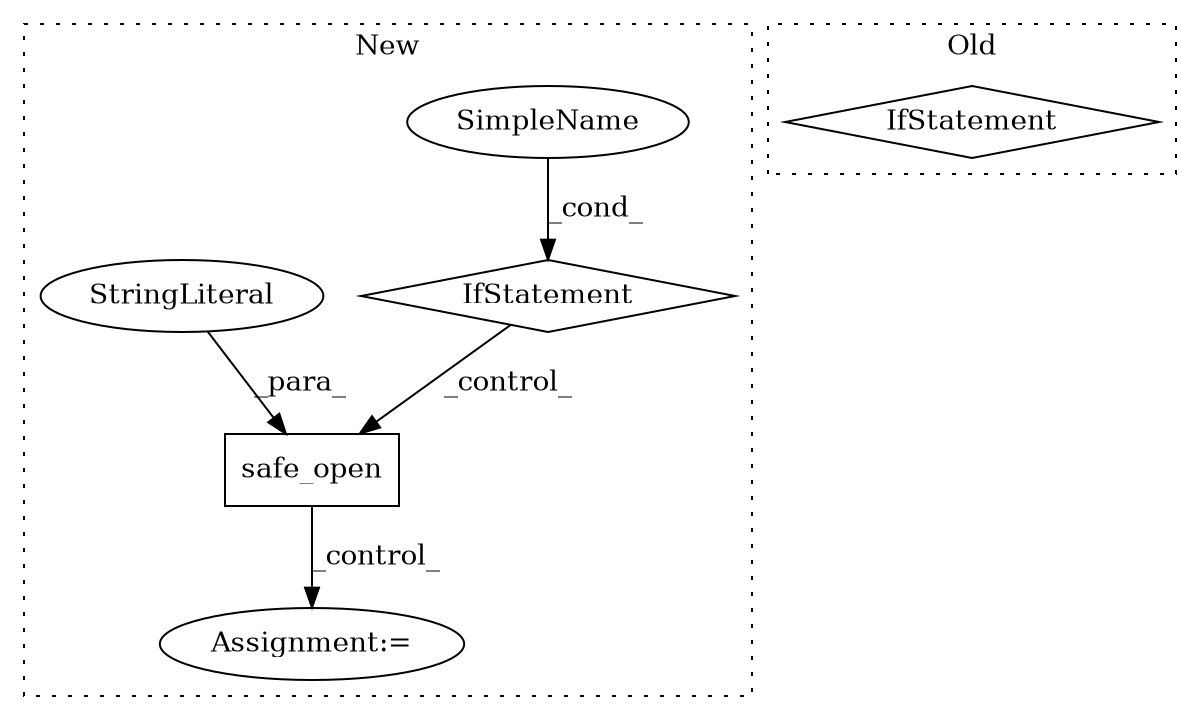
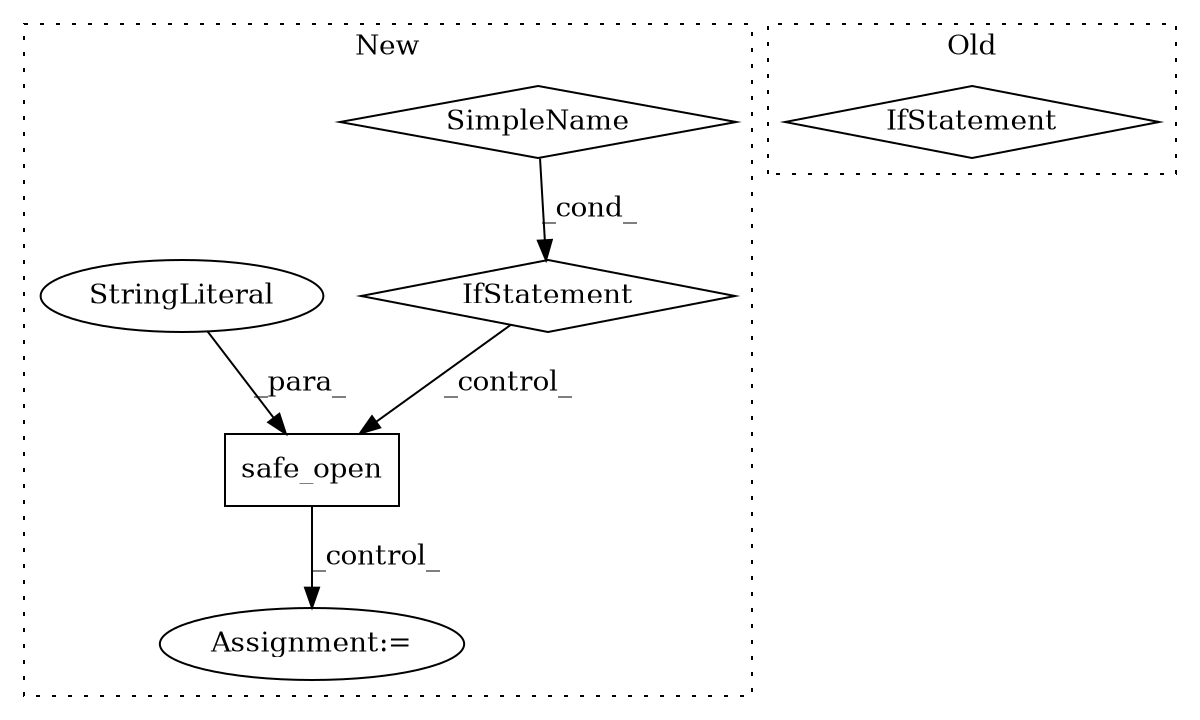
node "SimpleName": shape ellipse -> diamond
